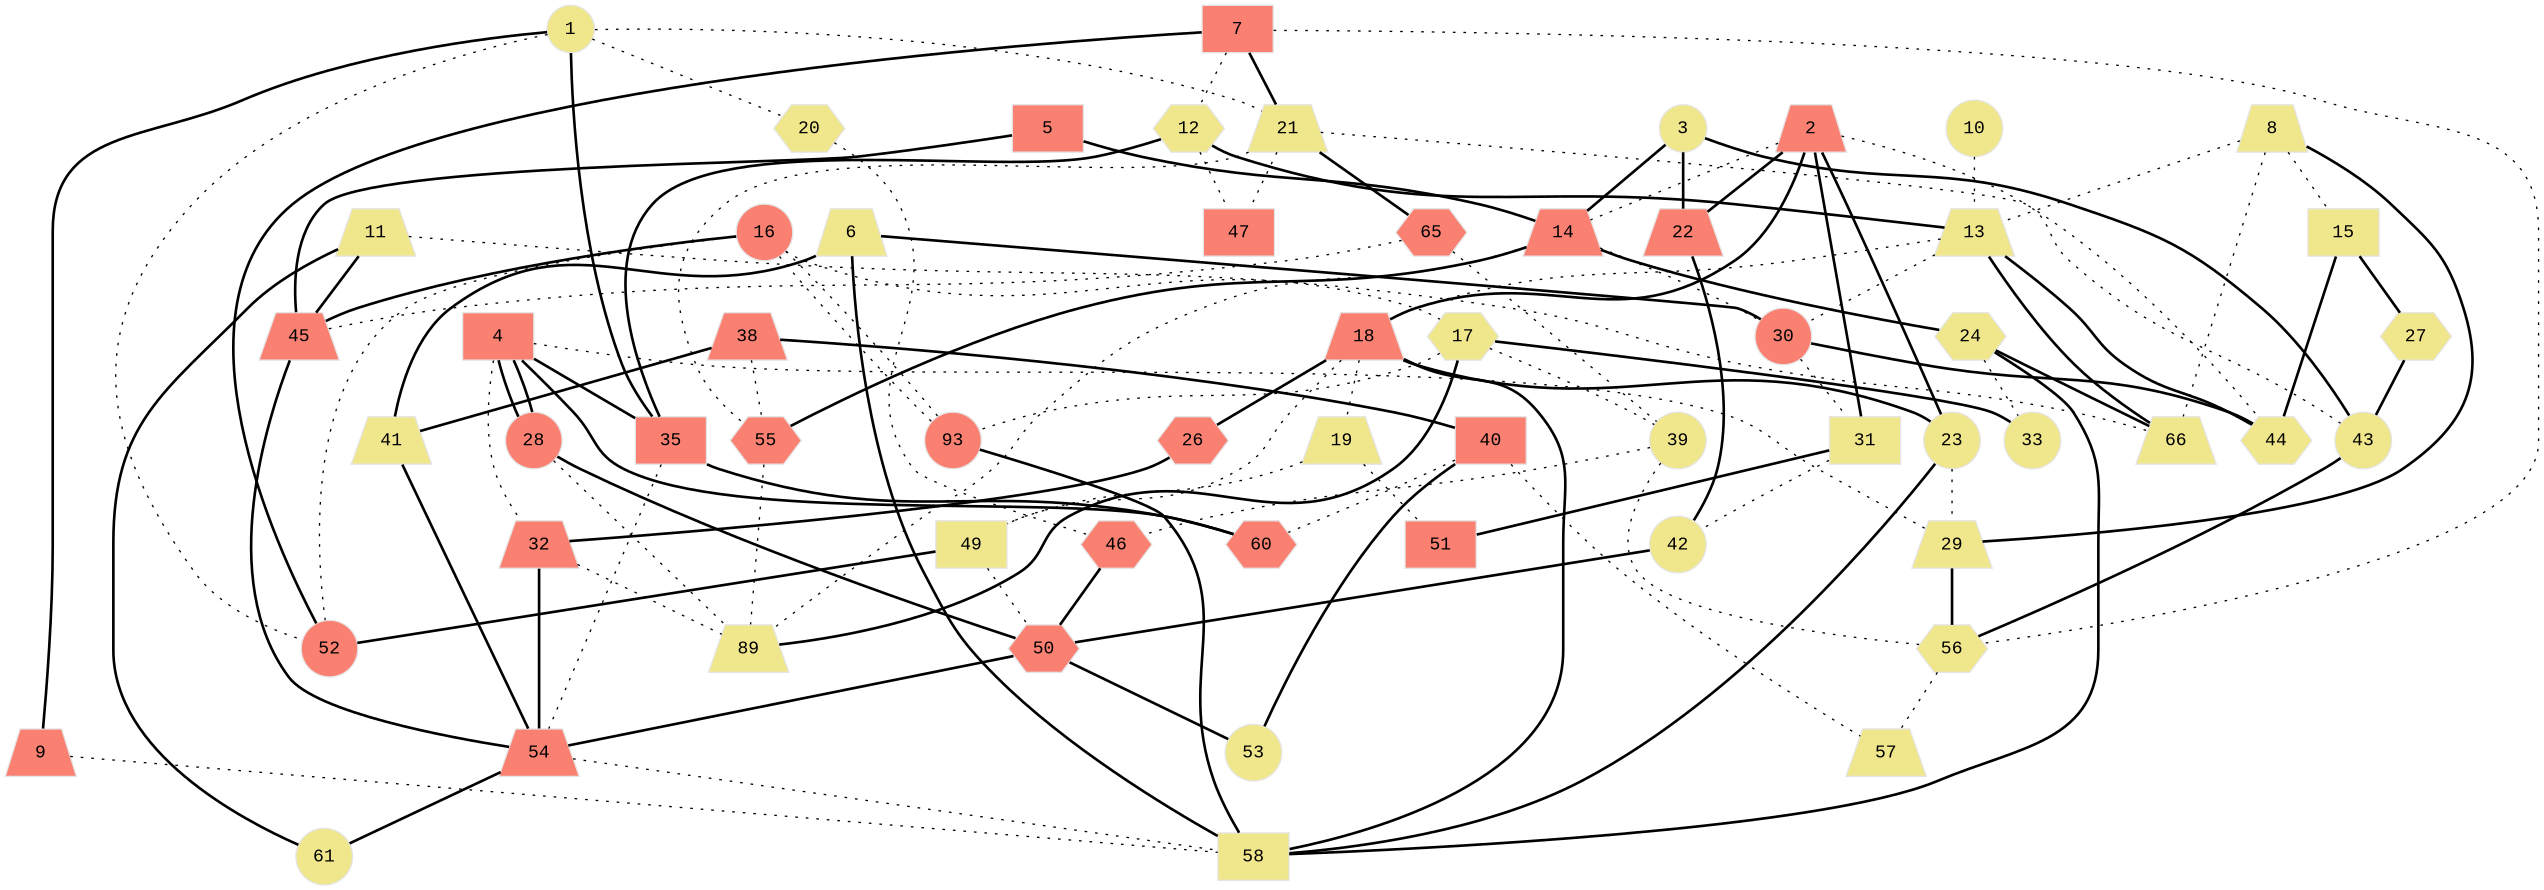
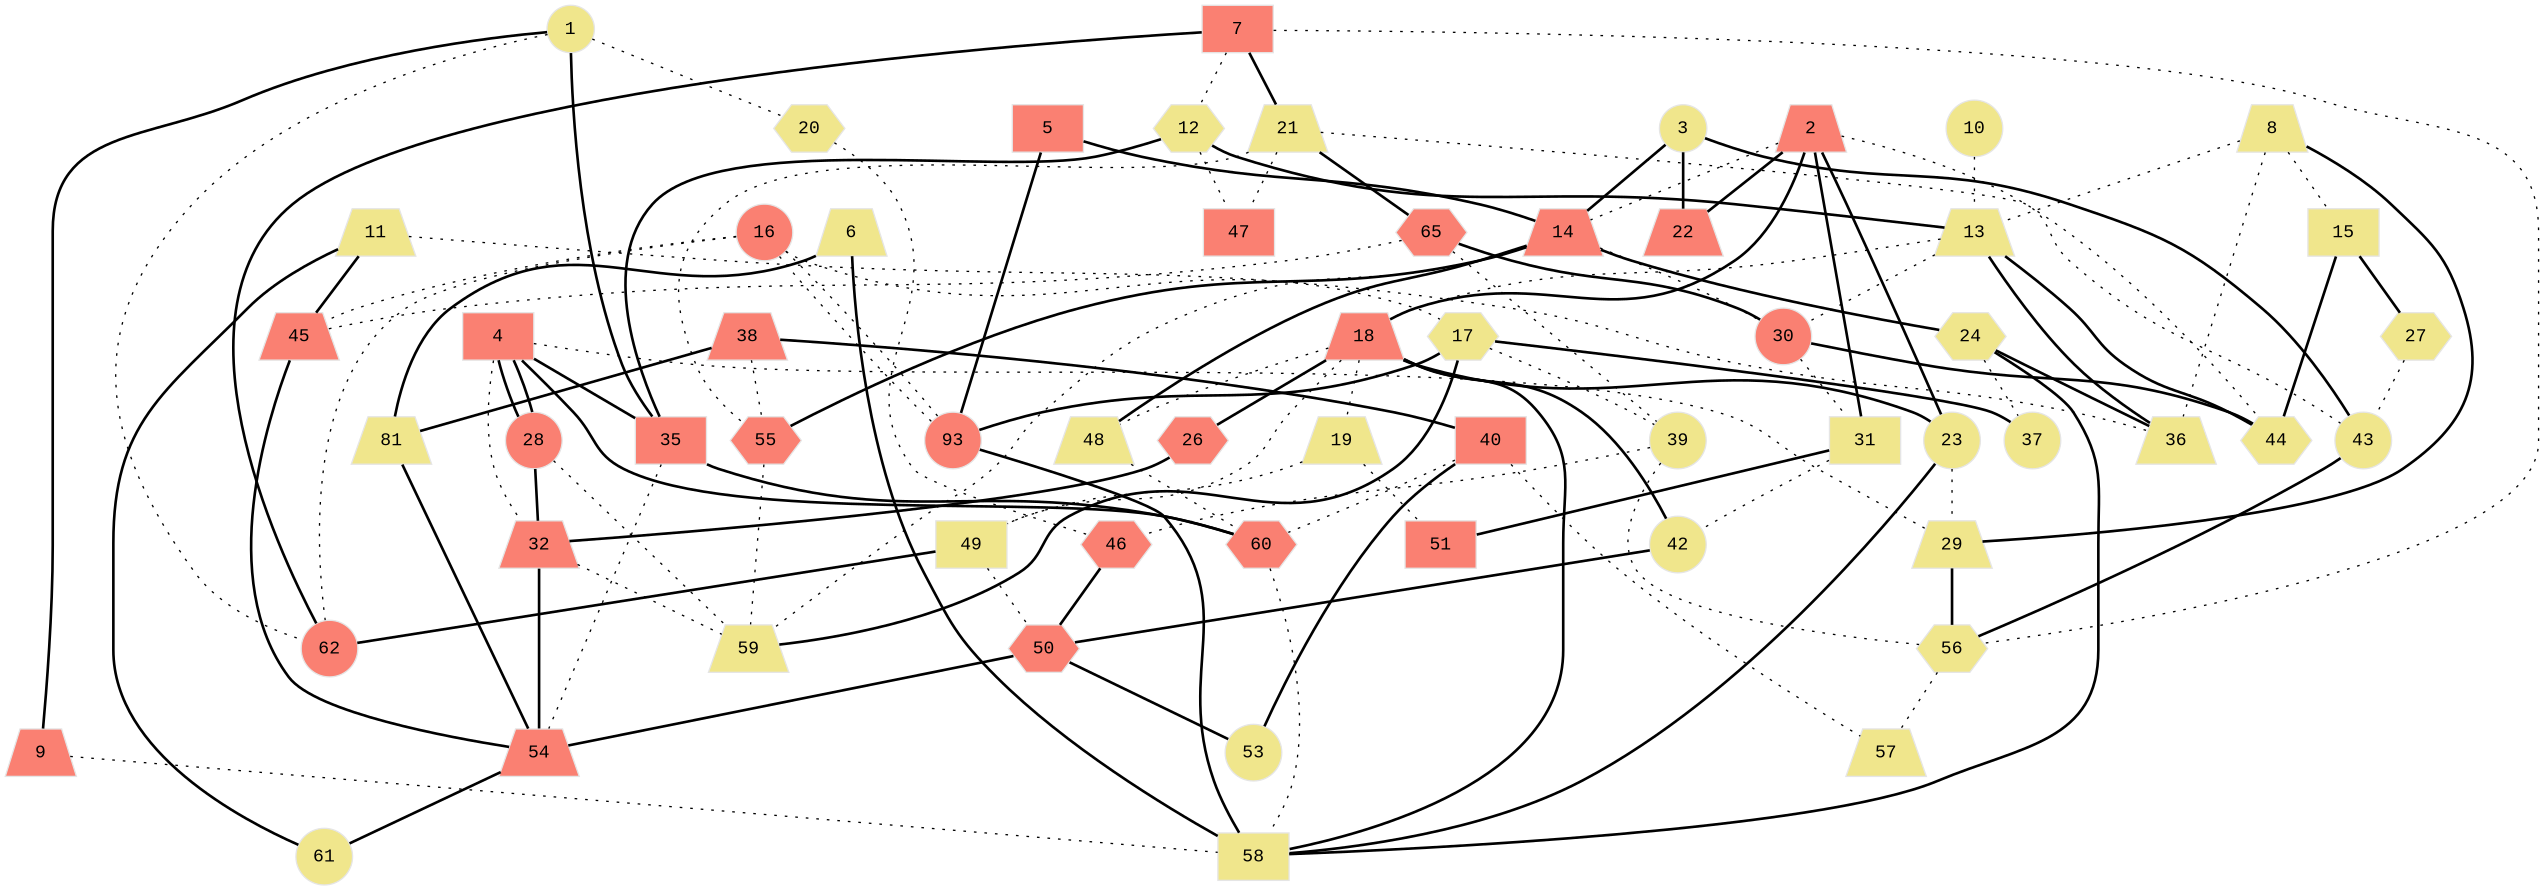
edge "1" -- "21": removed
edge "5" -- "45": now "5" -- "93"
edge "6" -- "30": now "65" -- "30"
edge "16" -- "45": style bold -> dotted
edge "27" -- "43": style bold -> dotted
edge "22" -- "42": now "18" -- "42"
edge "17" -- "93": style dotted -> bold
node "41": label "41" -> "81"
node "48": added
node "33": label "33" -> "37"
node "66": label "66" -> "36"
edge "28" -- "50": now "28" -- "32"
node "52": label "52" -> "62"
node "89": label "89" -> "59"
edge "54" -- "58": now "60" -- "58"
